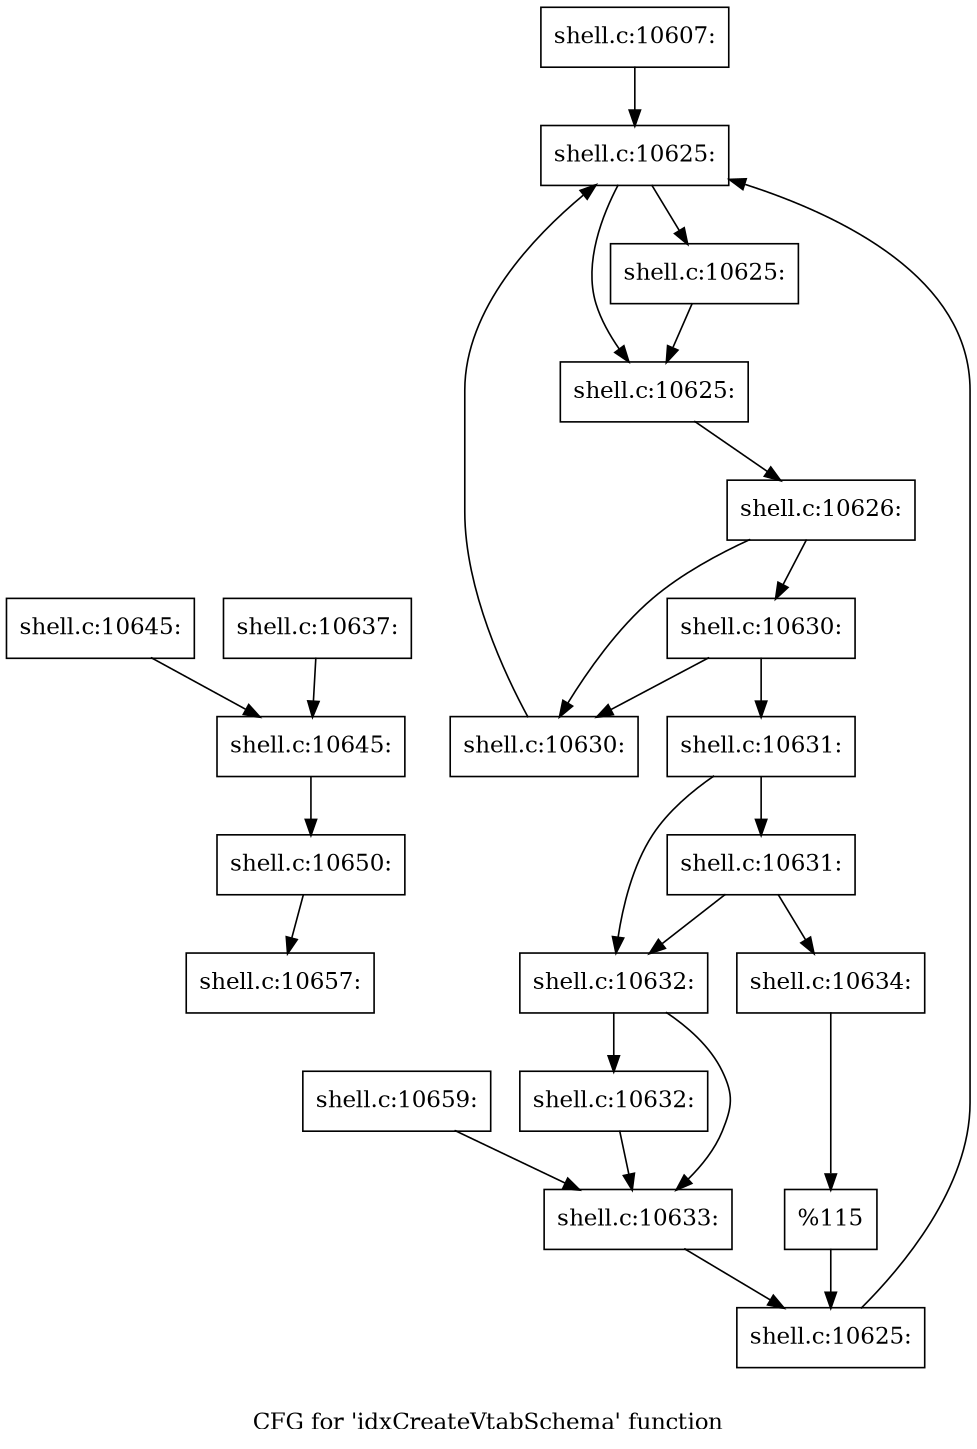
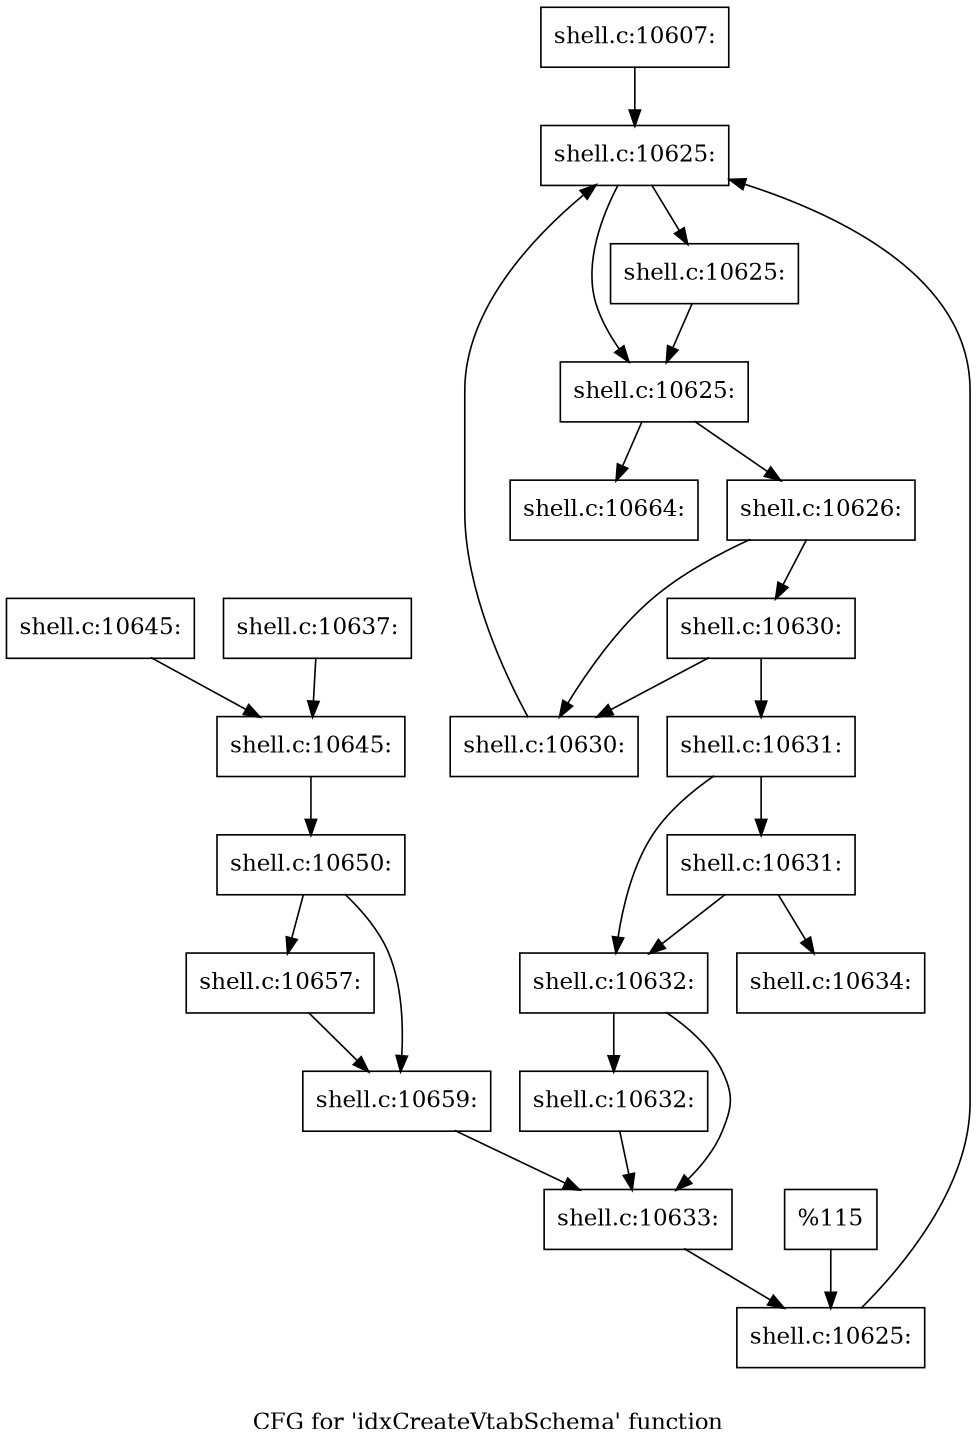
node "shell.c:10664:": added
edge "shell.c:10650:" -> "shell.c:10659:": added
edge "shell.c:10657:" -> "shell.c:10659:": added
edge "shell.c:10634:" -> "%115": removed
